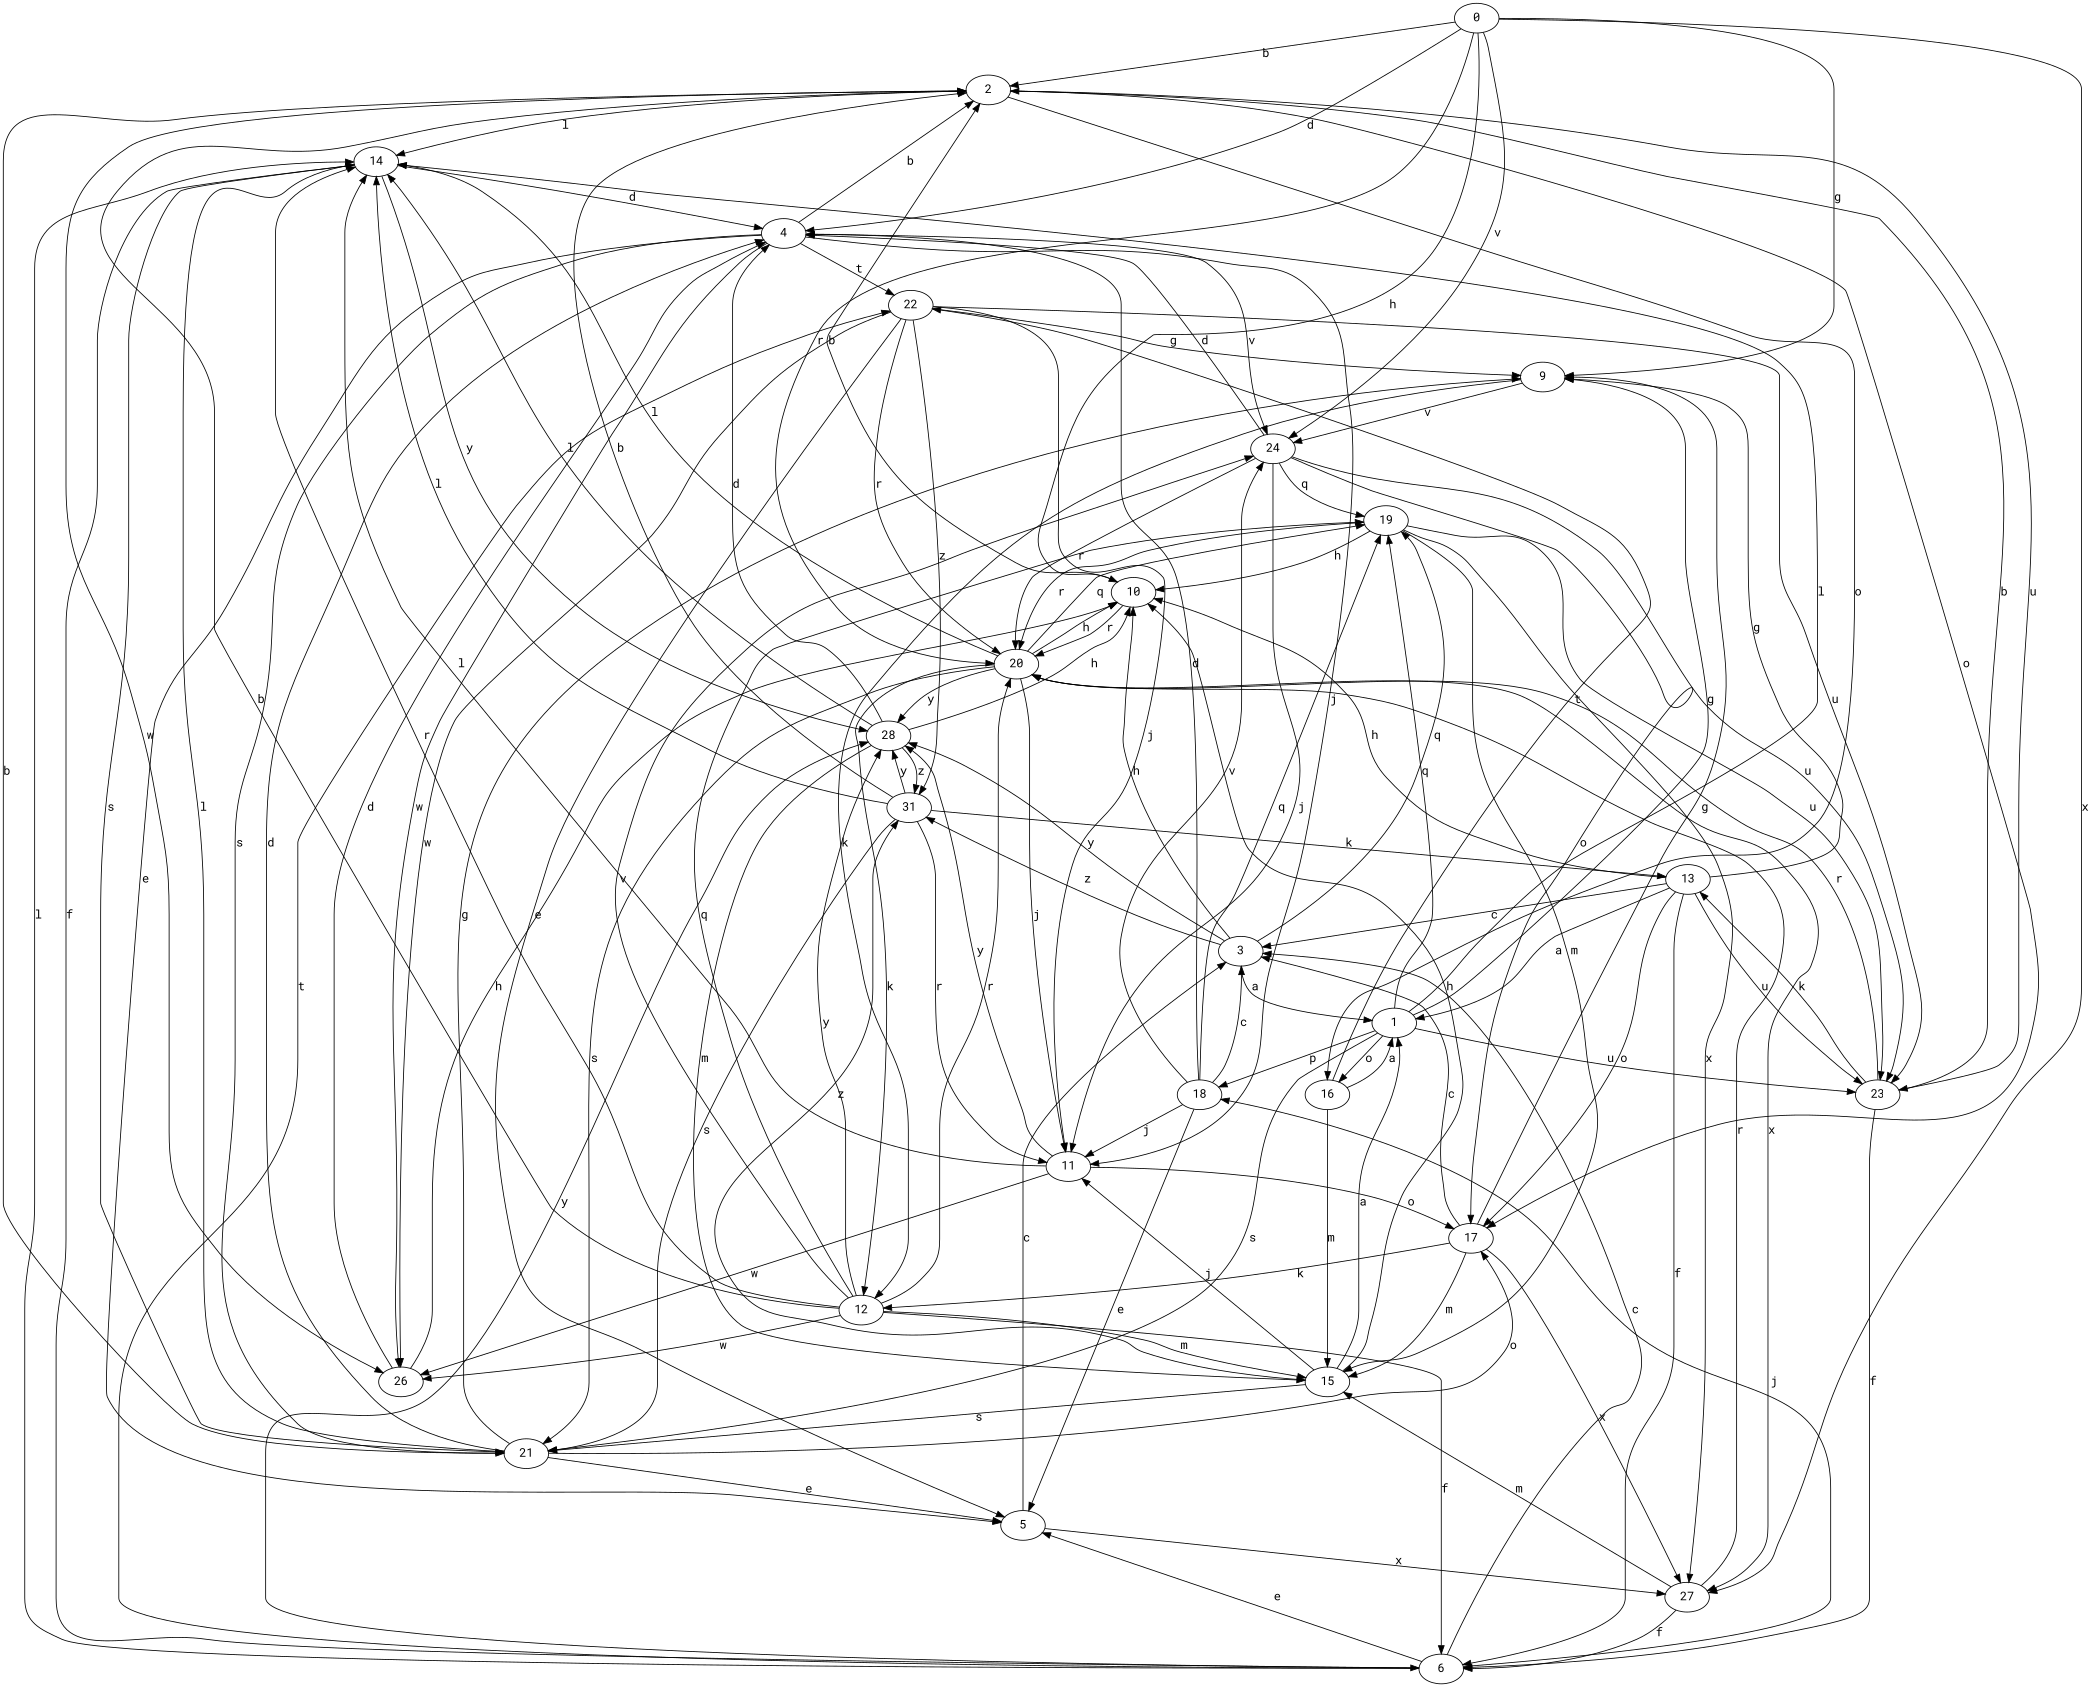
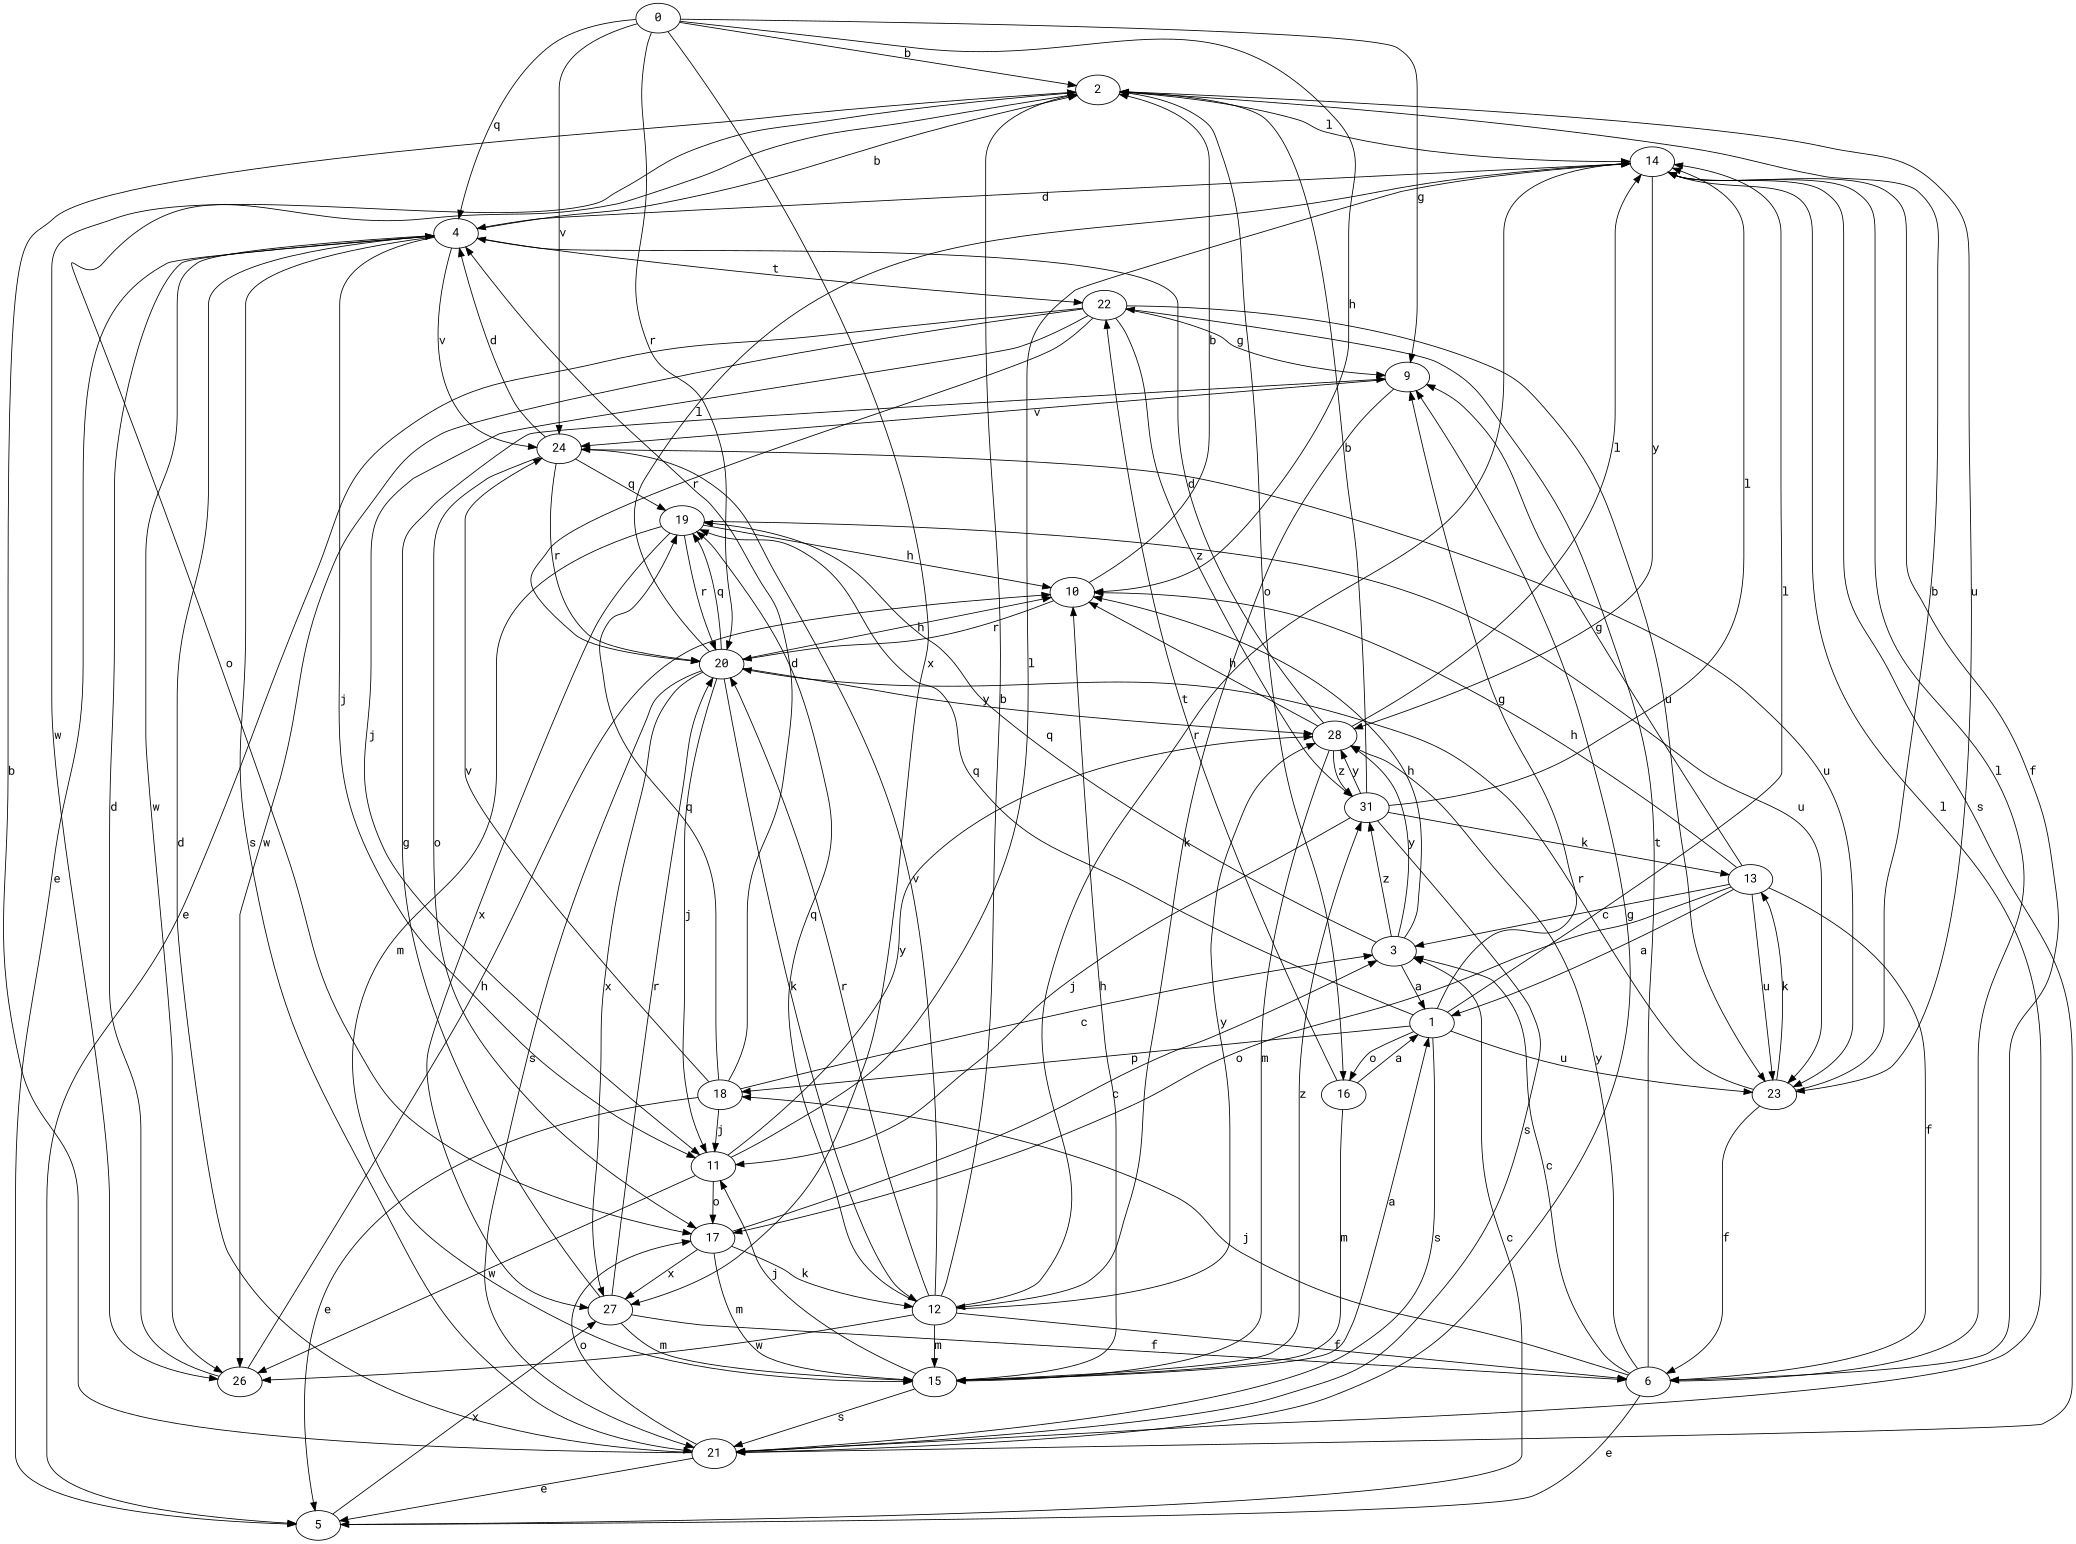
edge "0" -> "4": label "d" -> "q"
edge "17" -> "9": now "27" -> "9"
edge "24" -> "11": removed, label "j"
edge "31" -> "11": label "r" -> "j"
